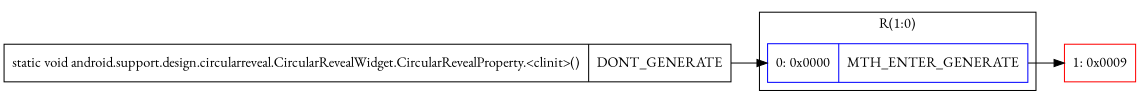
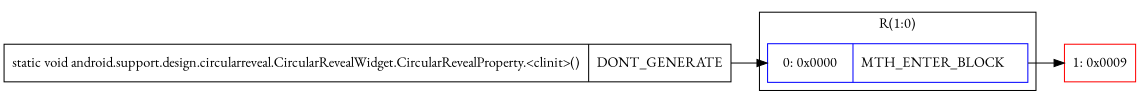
node "0: 0x0000": text "MTH_ENTER_GENERATE" -> "MTH_ENTER_BLOCK"
